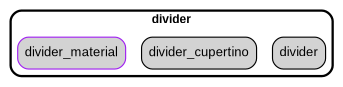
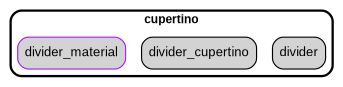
cluster "divider": label "divider" -> "cupertino"
